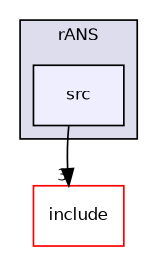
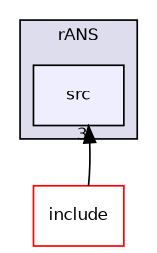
edge "src" -> "include": reversed
